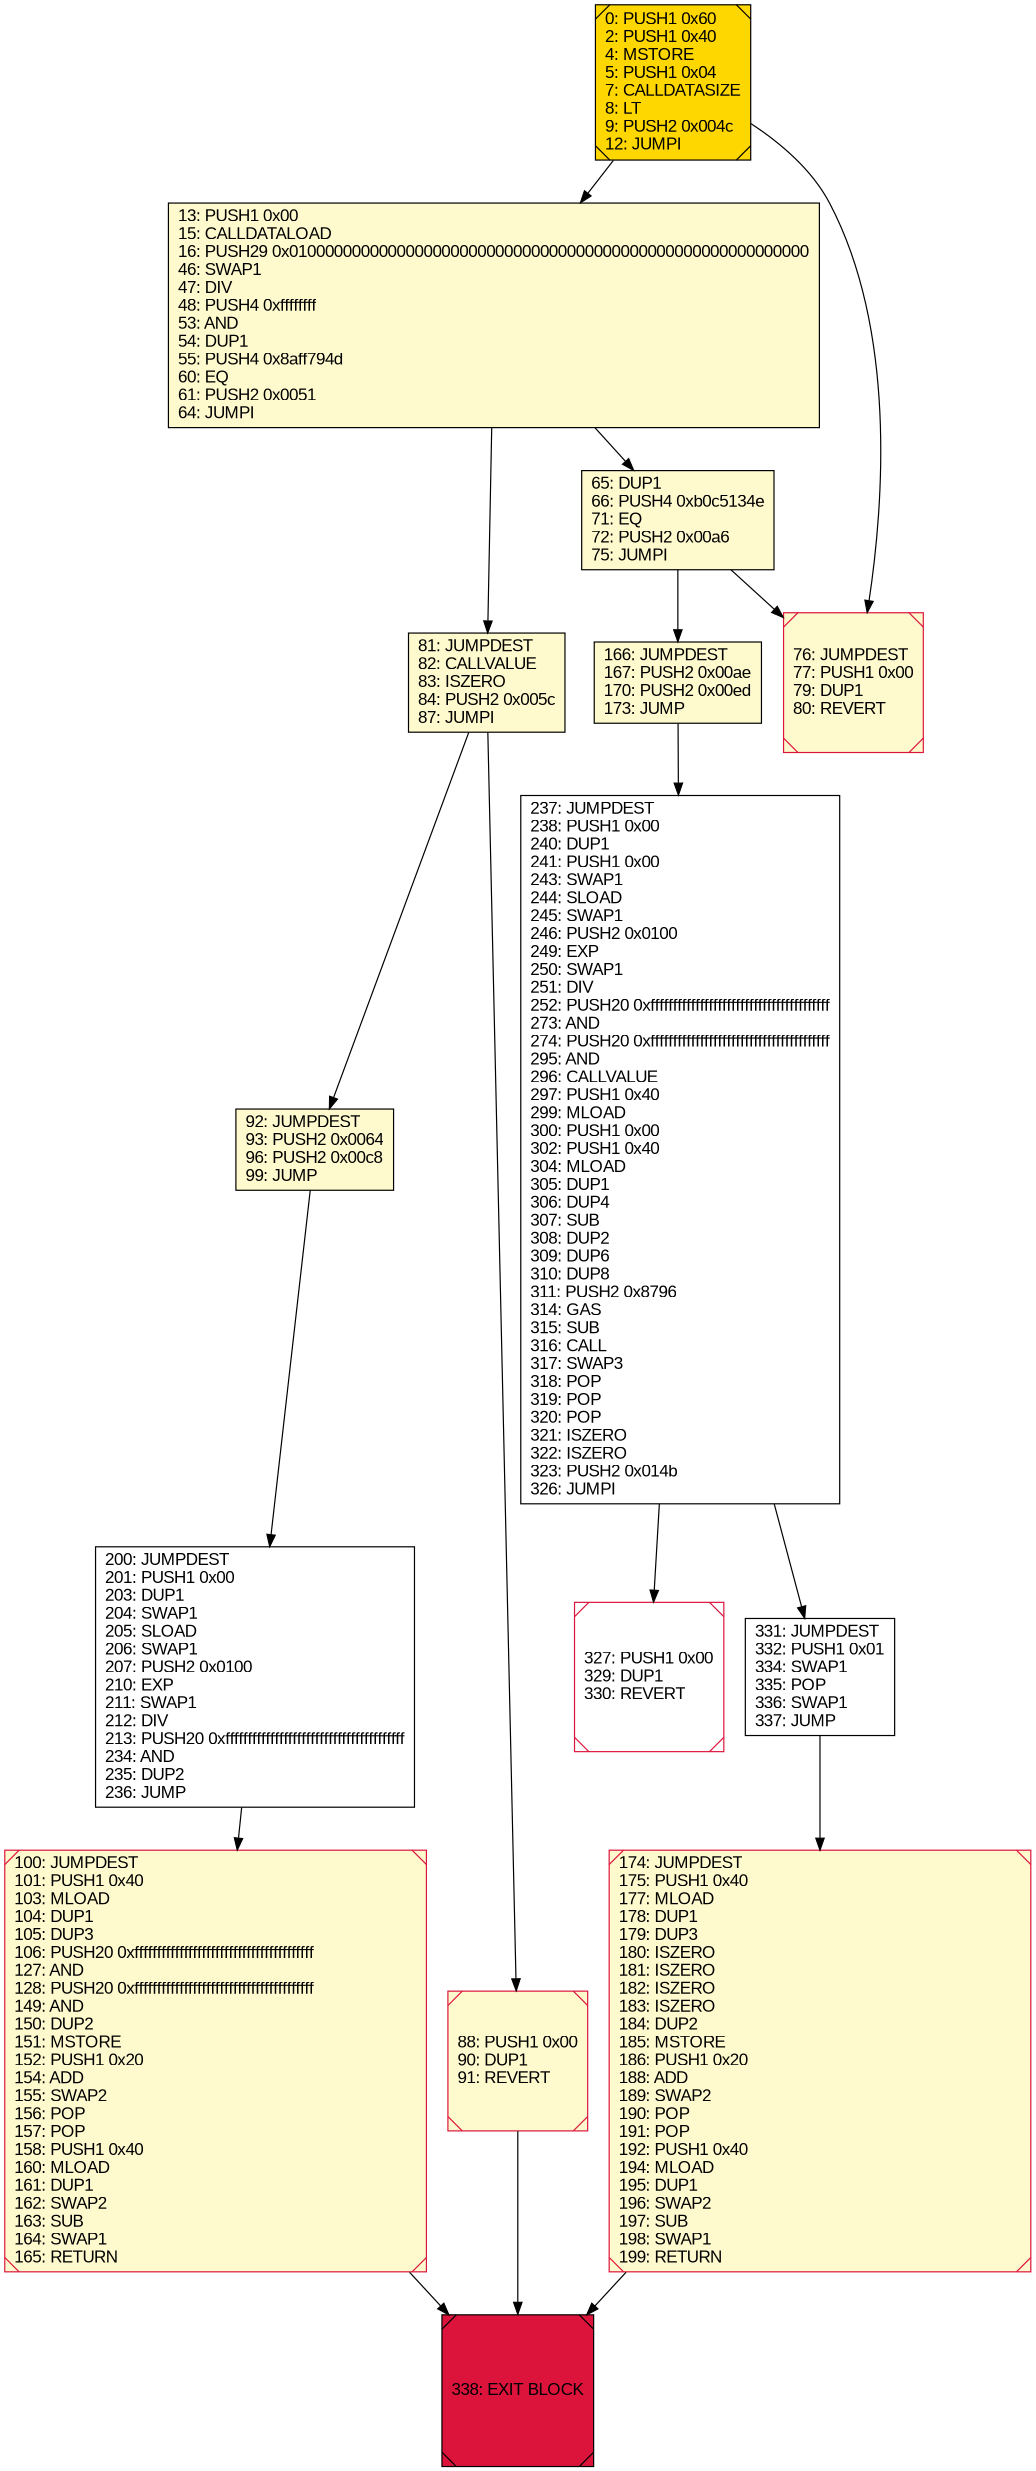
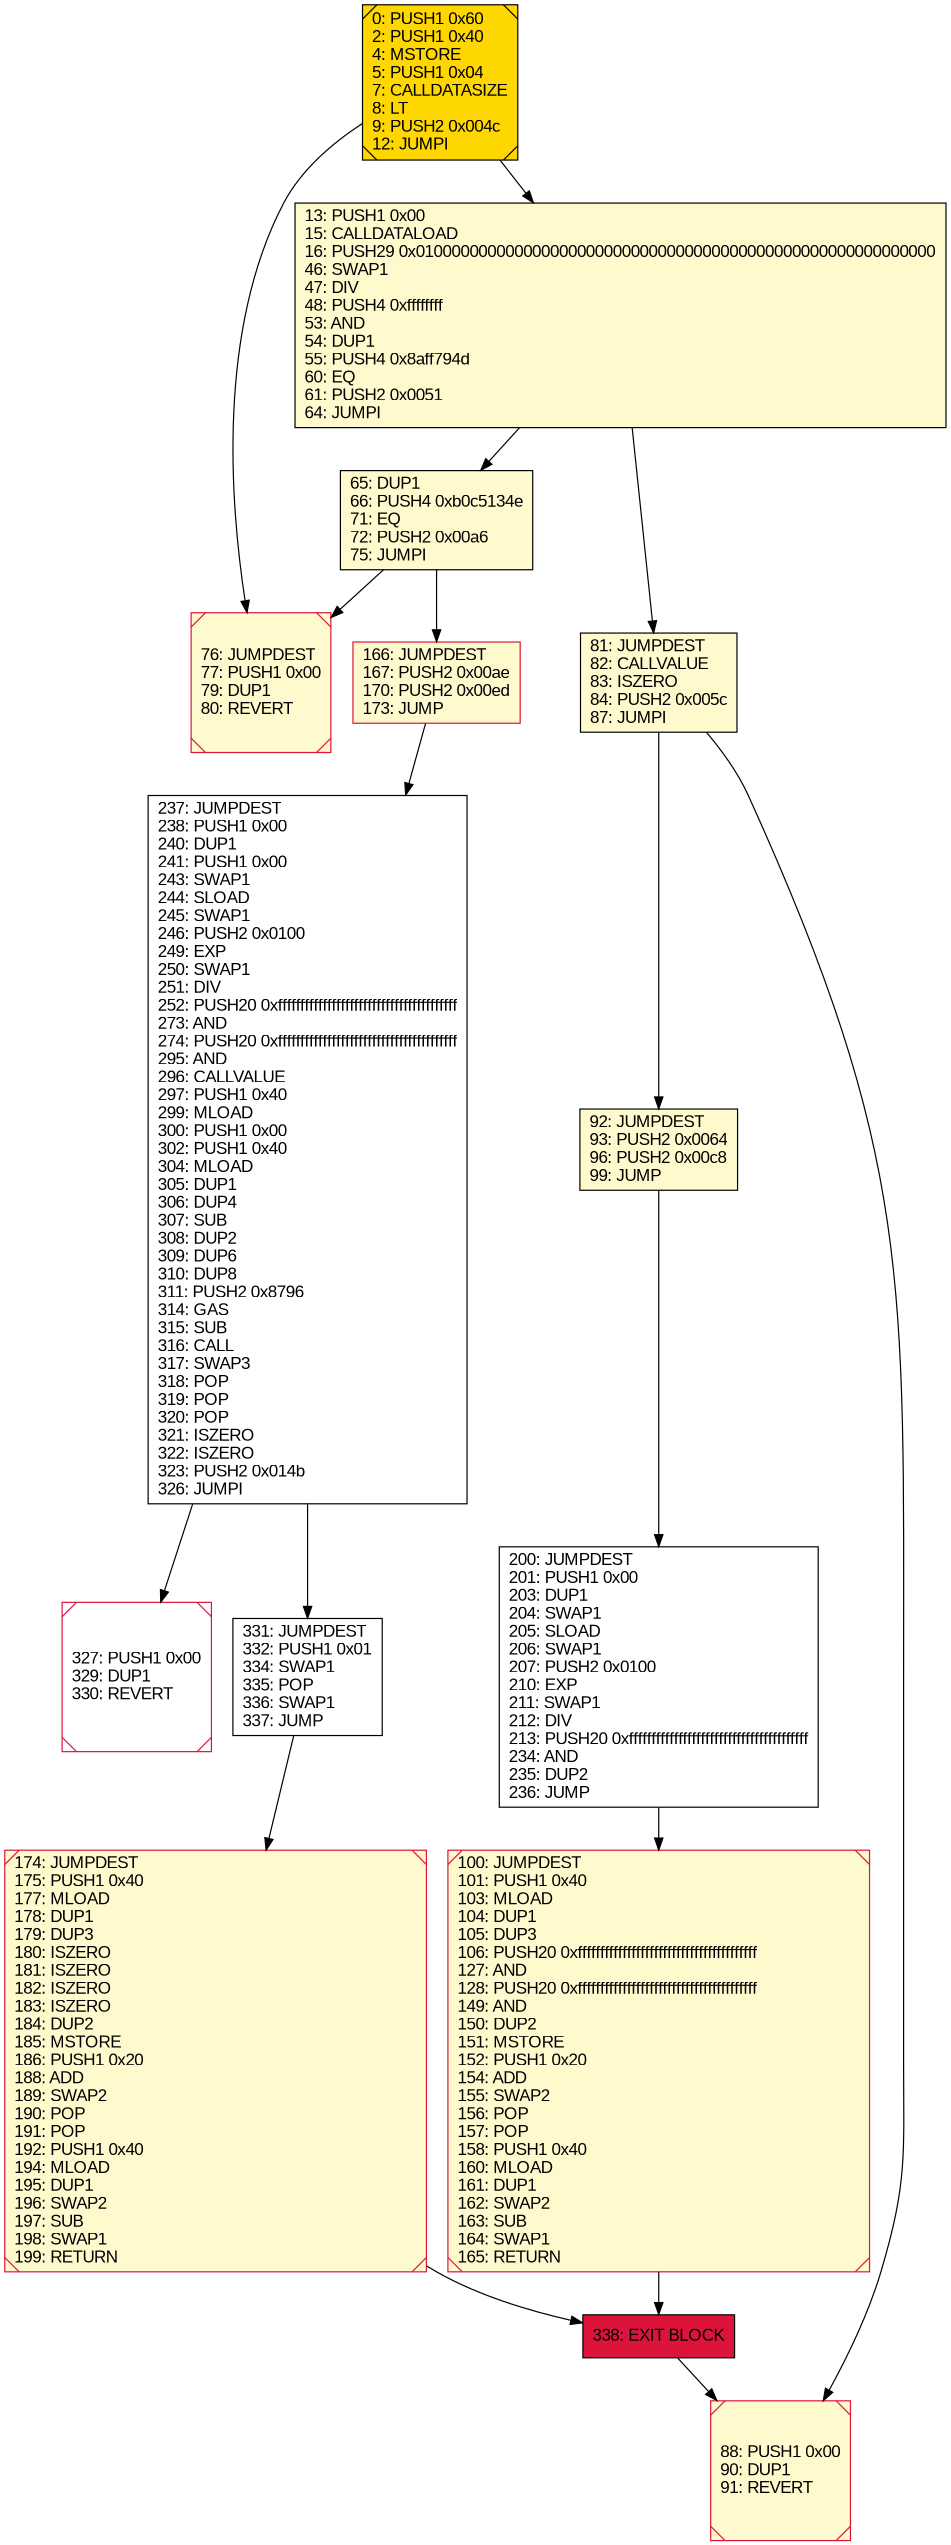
node "166: JUMPDEST 167: PUSH2 0x00ae 170: PUSH2 0x00ed 173: JUMP": color black -> crimson
edge "88: PUSH1 0x00 90: DUP1 91: REVERT" -> "338: EXIT BLOCK": reversed
node "338: EXIT BLOCK": shape Msquare -> box
